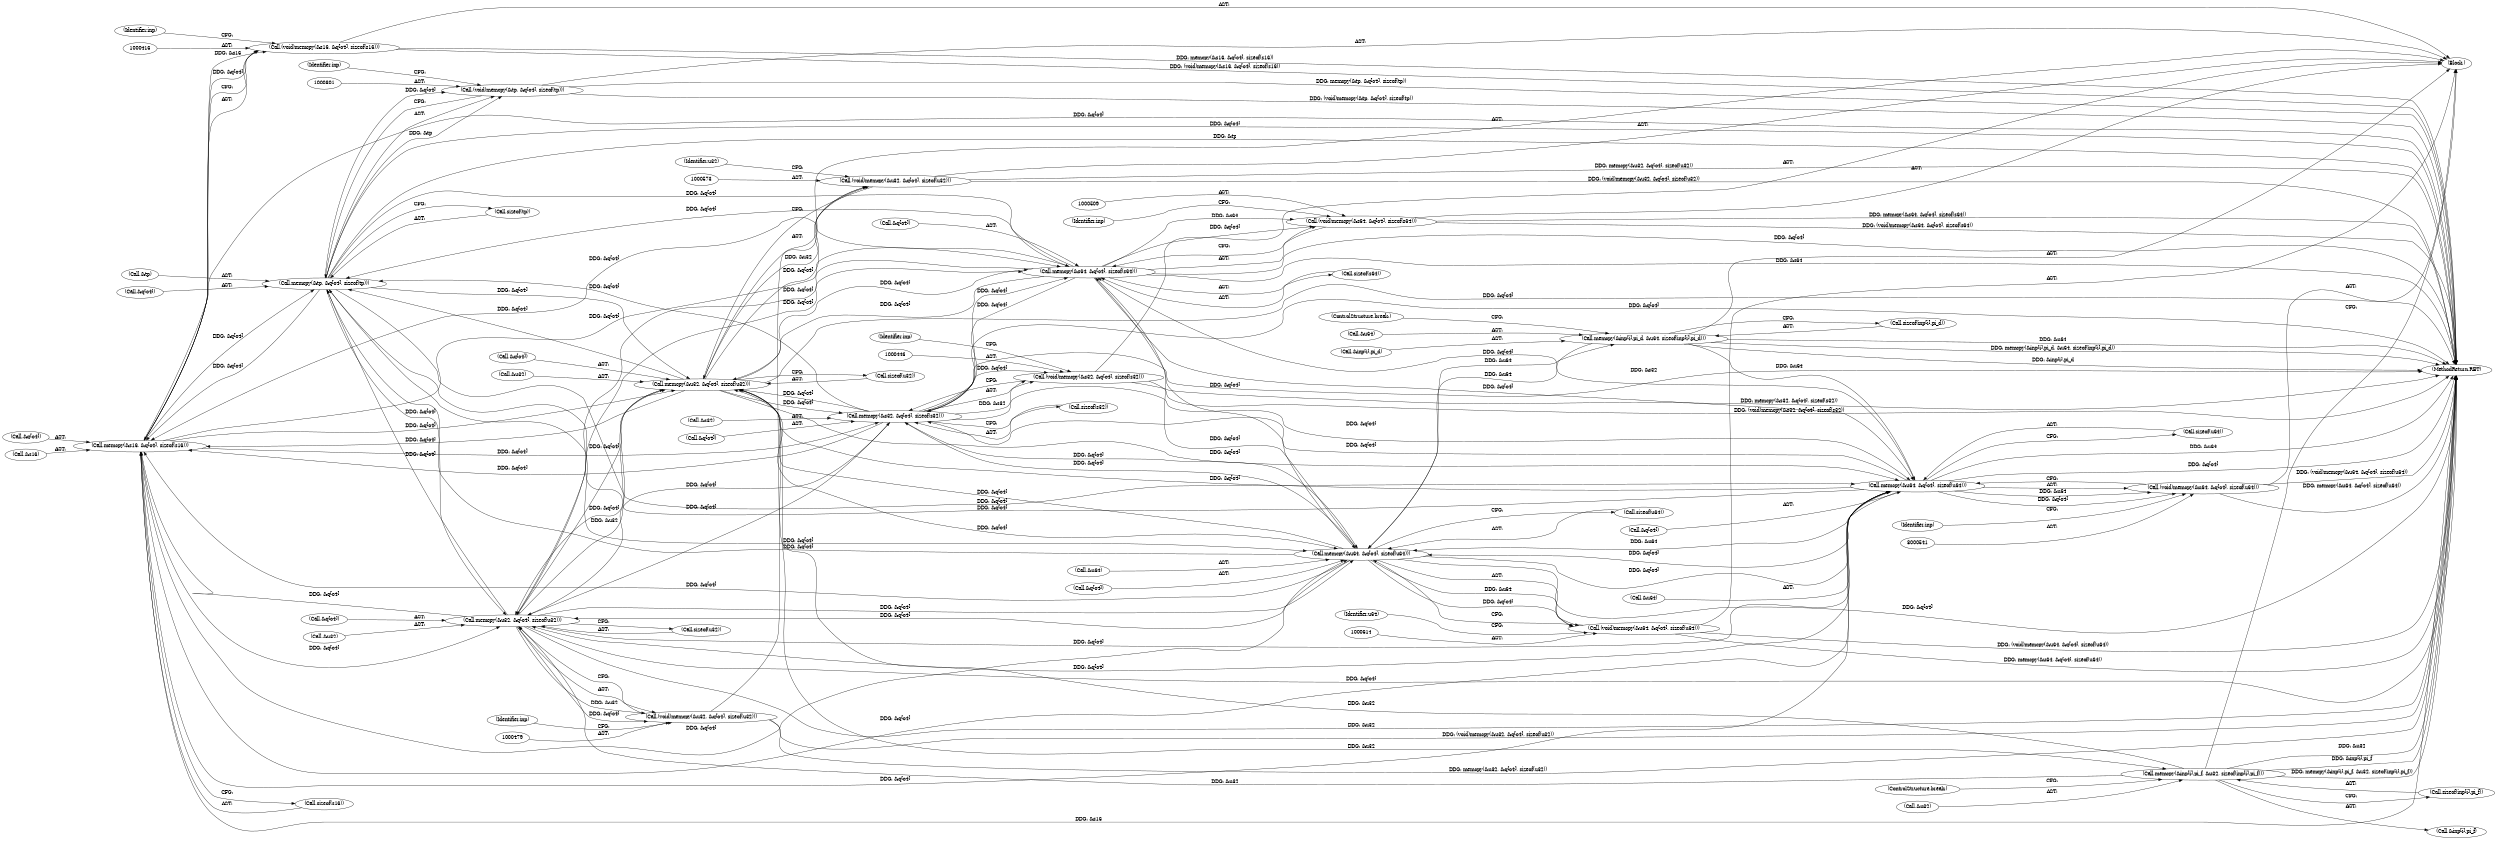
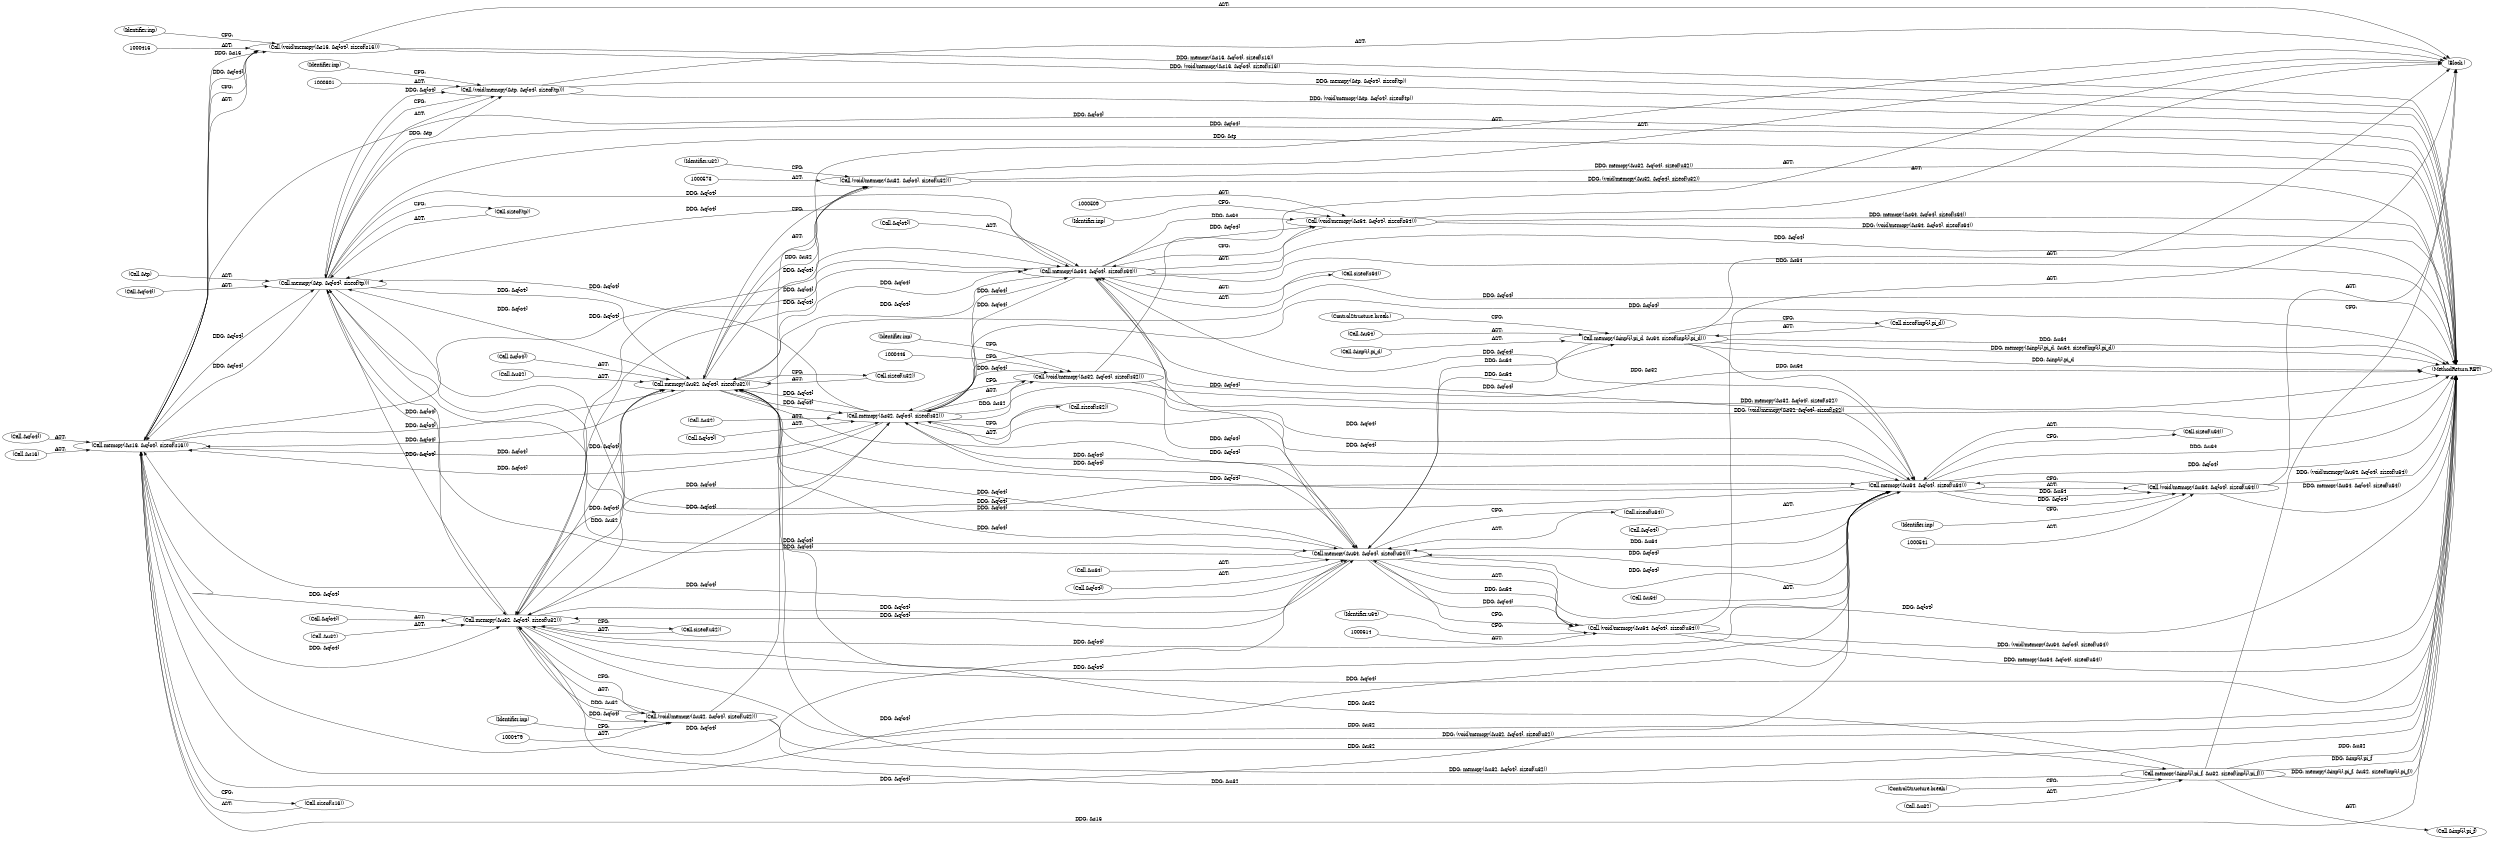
edge "(Call,memcpy(&s64, &q[o4], sizeof(s64)))" -> "(Call,memcpy(&s16, &q[o4], sizeof(s16)))": removed, label "DDG: &q[o4]"
edge "1000446" -> "(Call,(void)memcpy(&s32, &q[o4], sizeof(s32)))": label "AST: " -> "CFG: "
node "8000541": label "8000541" -> "1000541"
node "(Call,sizeof(inp[i].pi_f))": removed
